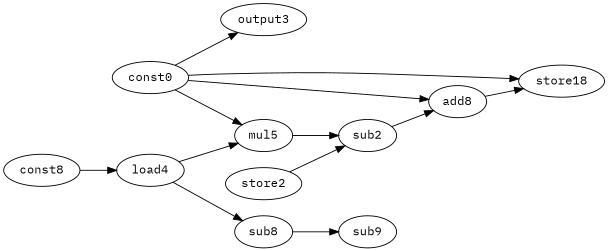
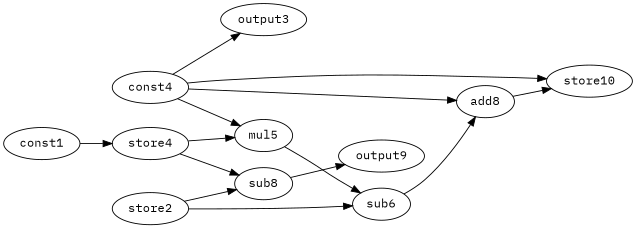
node "const0": label "const0" -> "const4"
node "store18": label "store18" -> "store10"
node "sub2": label "sub2" -> "sub6"
node "const8": label "const8" -> "const1"
node "load4": label "load4" -> "store4"
edge "store2" -> "sub8": added
node "sub9": label "sub9" -> "output9"
